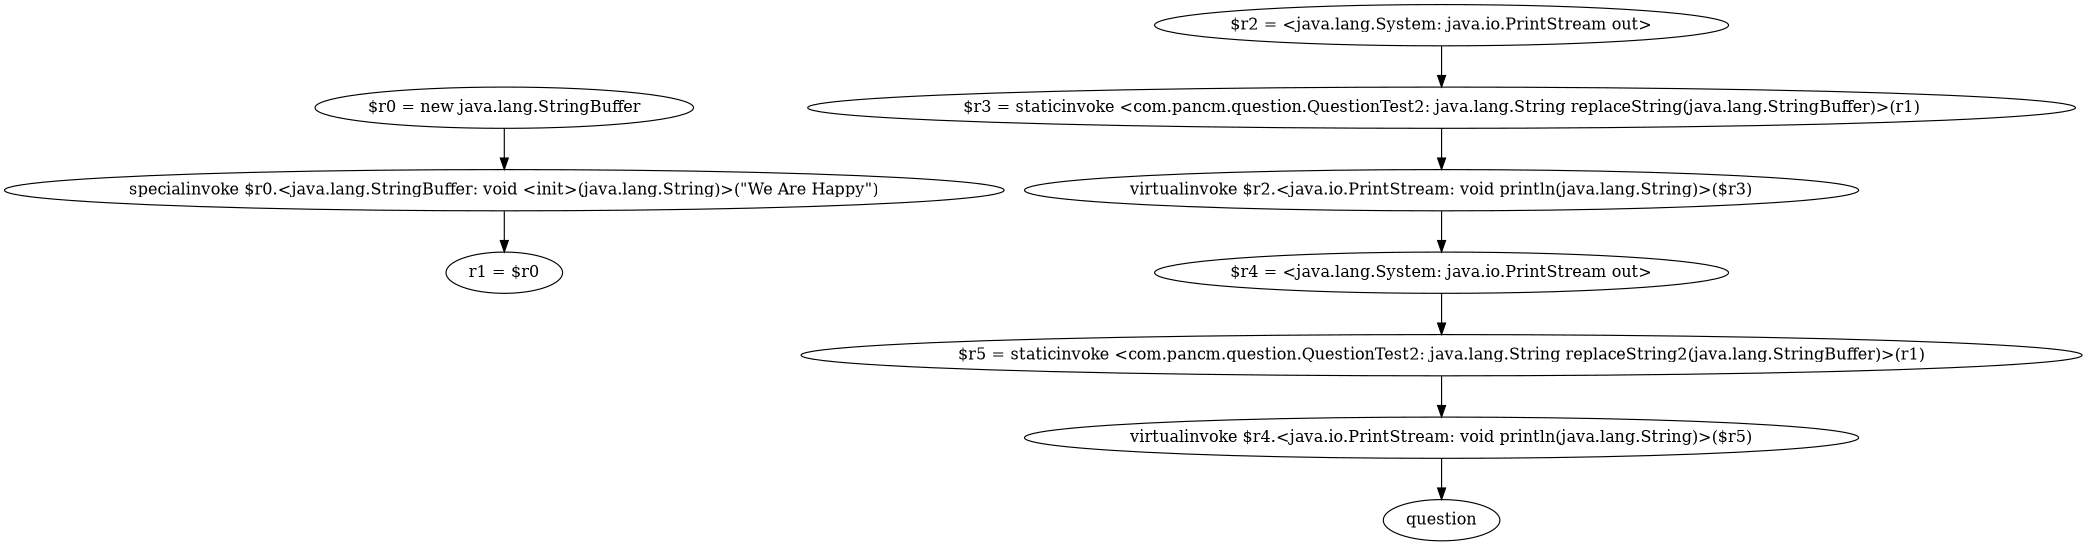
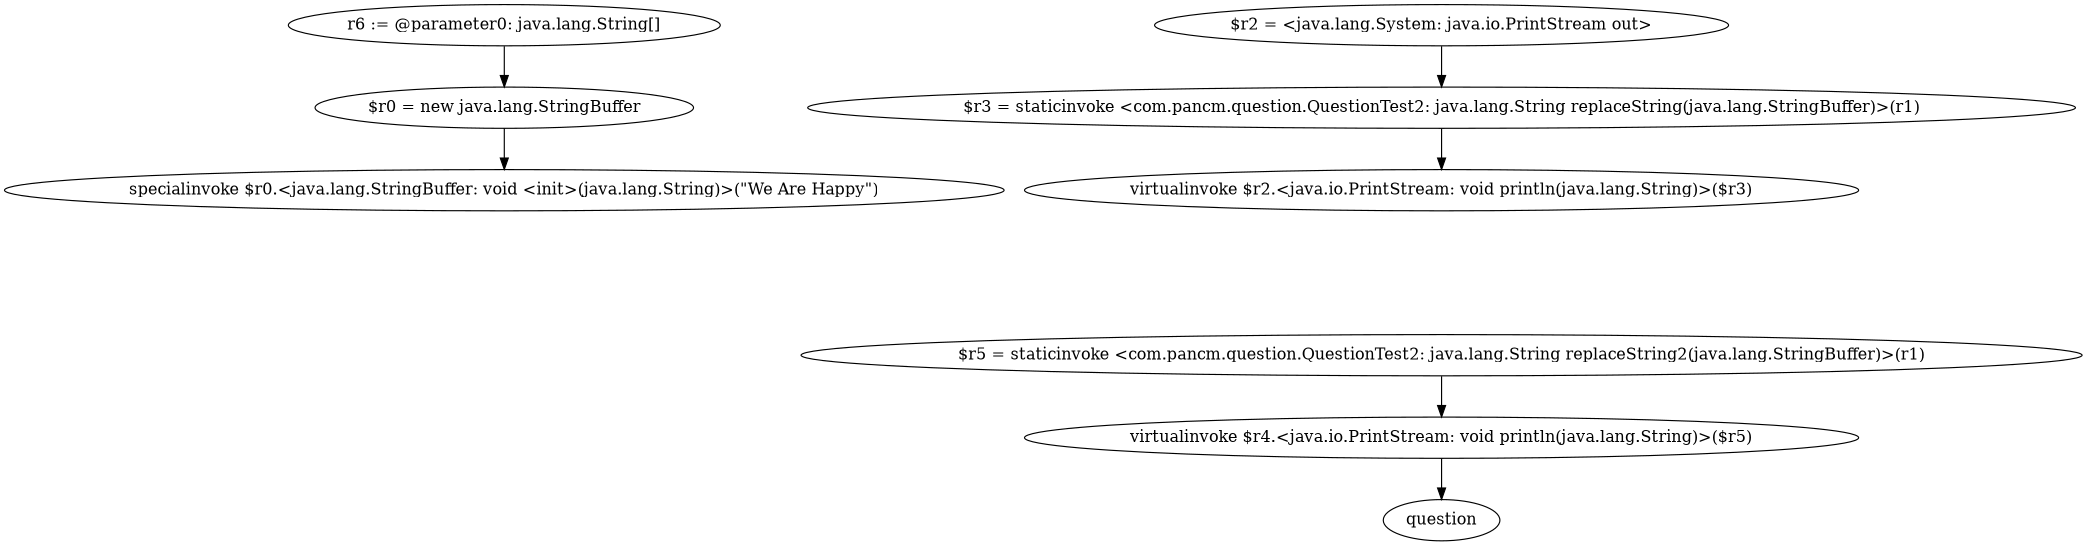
node "r6 := @parameter0: java.lang.String[]": added
node "r1 = $r0": removed
node "$r4 = <java.lang.System: java.io.PrintStream out>": removed
